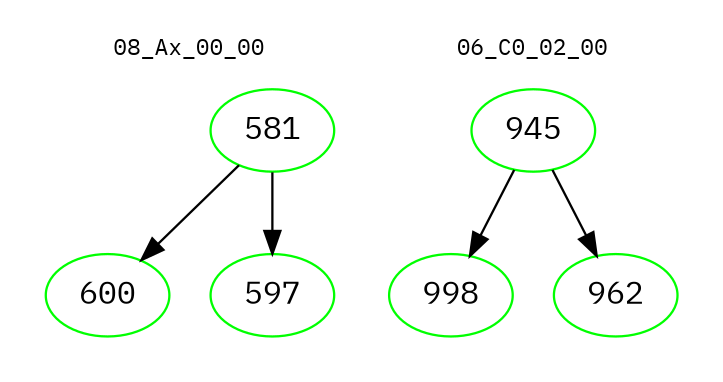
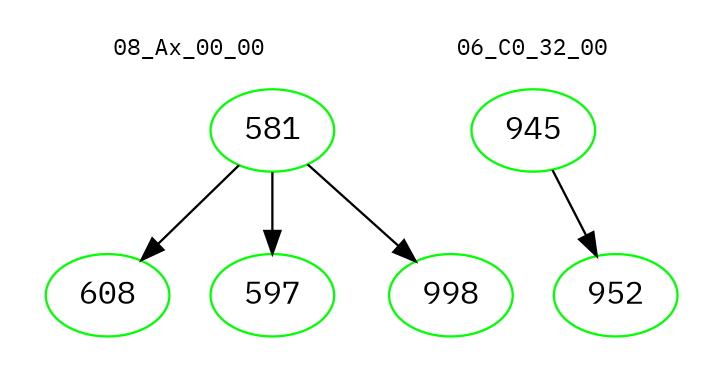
cluster "06_C0_02_00": label "06_C0_02_00" -> "06_C0_32_00"
edge "945" -> "998": now "581" -> "998"
node "600": label "600" -> "608"
node "962": label "962" -> "952"
